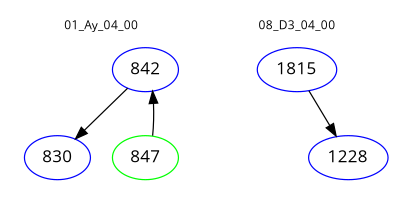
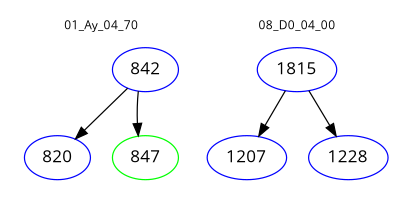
cluster "01_Ay_04_00": label "01_Ay_04_00" -> "01_Ay_04_70"
cluster "08_D3_04_00": label "08_D3_04_00" -> "08_D0_04_00"
edge "847" -> "842": reversed
node "830": label "830" -> "820"
node "1207": added
